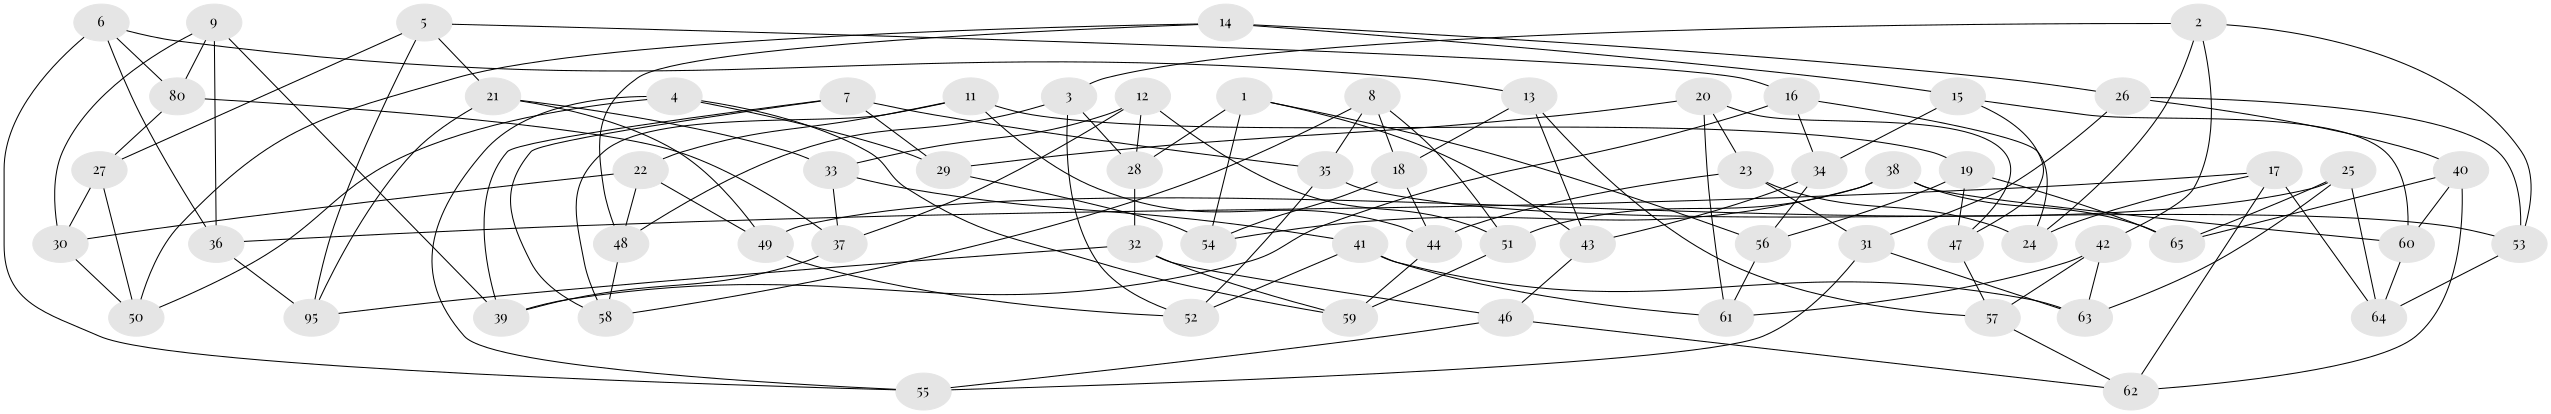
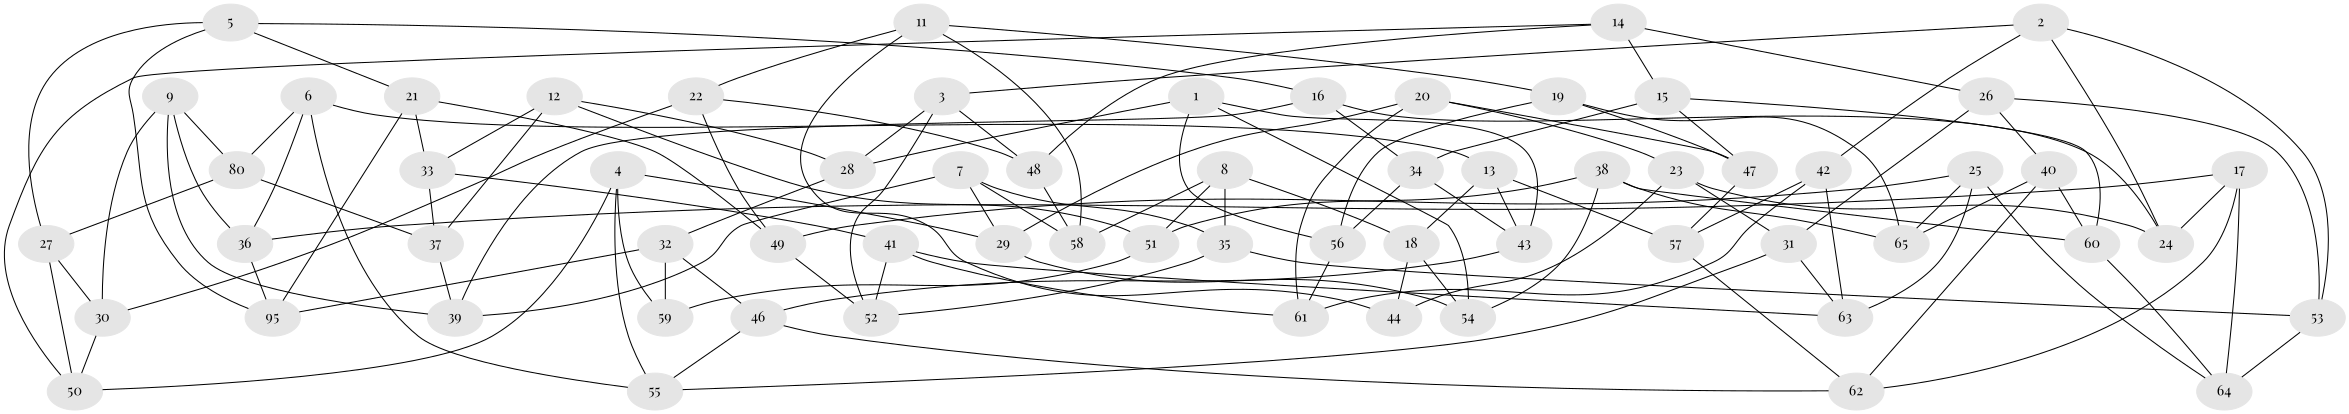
edge "44" -- "59": removed
